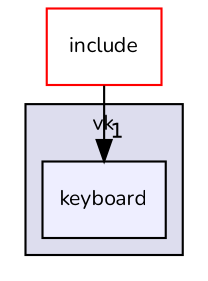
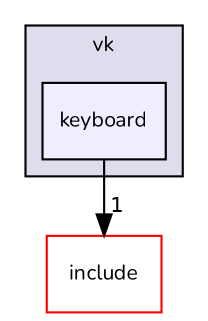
edge "include" -> "keyboard": reversed
